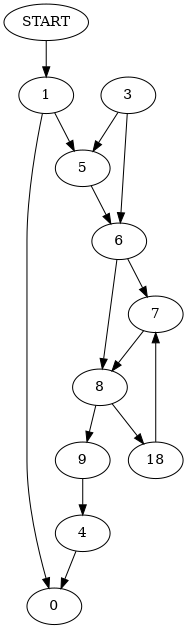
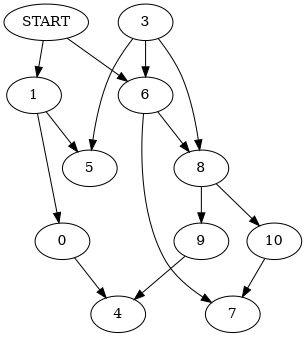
edge "5" -> "6": now "START" -> "6"
edge "7" -> "8": now "3" -> "8"
node "18": label "18" -> "10"
edge "4" -> "0": reversed
